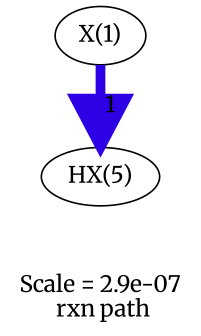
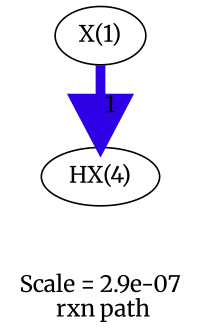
node "HX(5)": label "HX(5)" -> "HX(4)"
